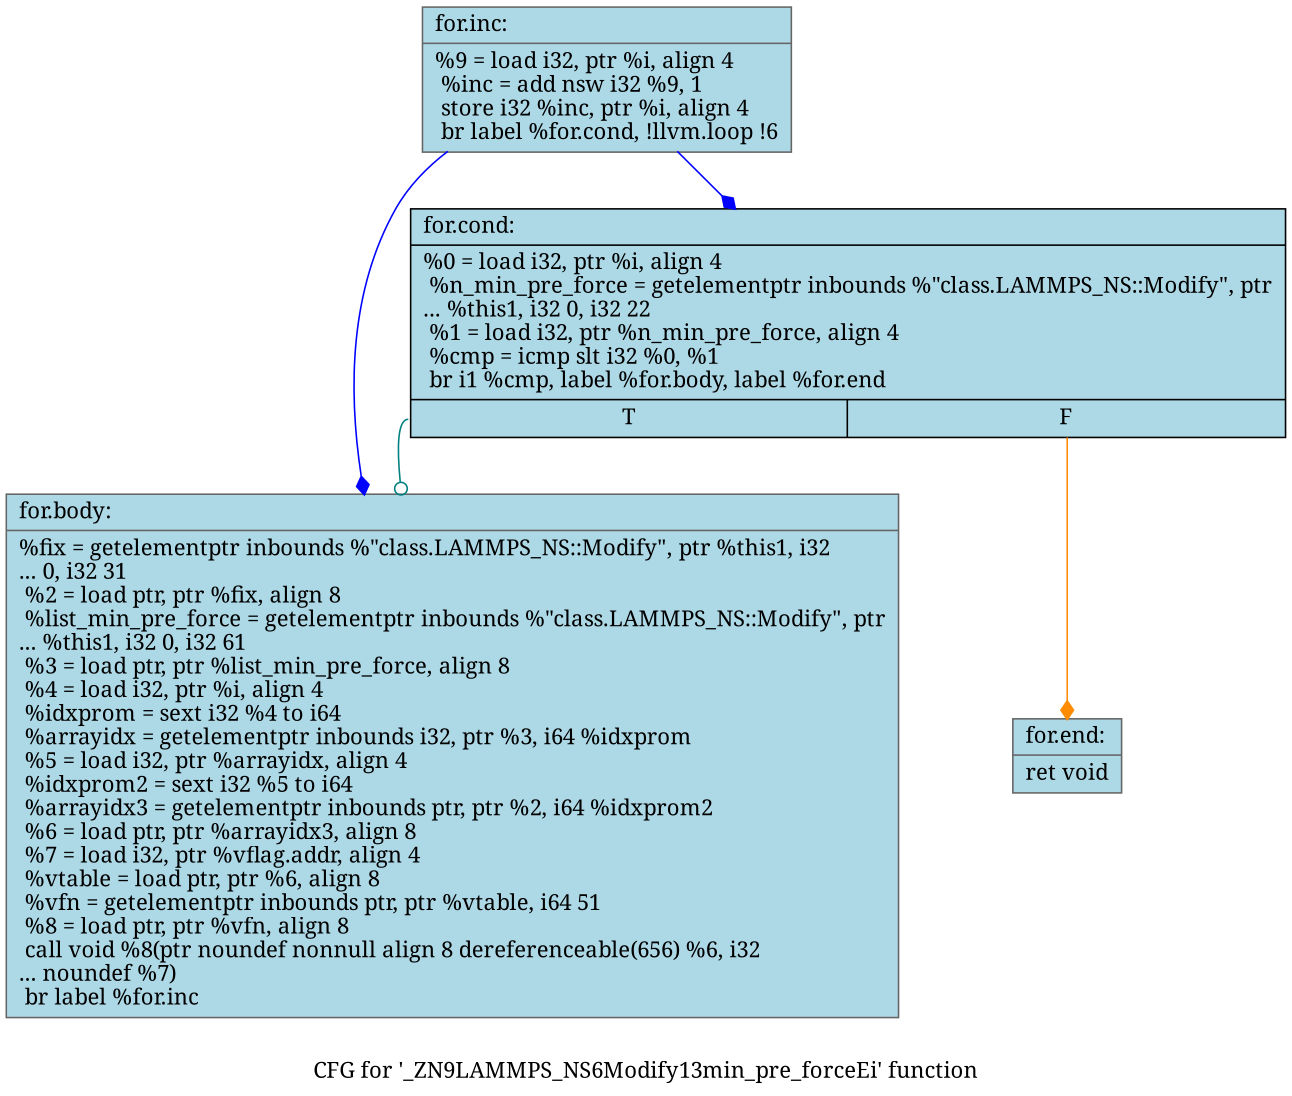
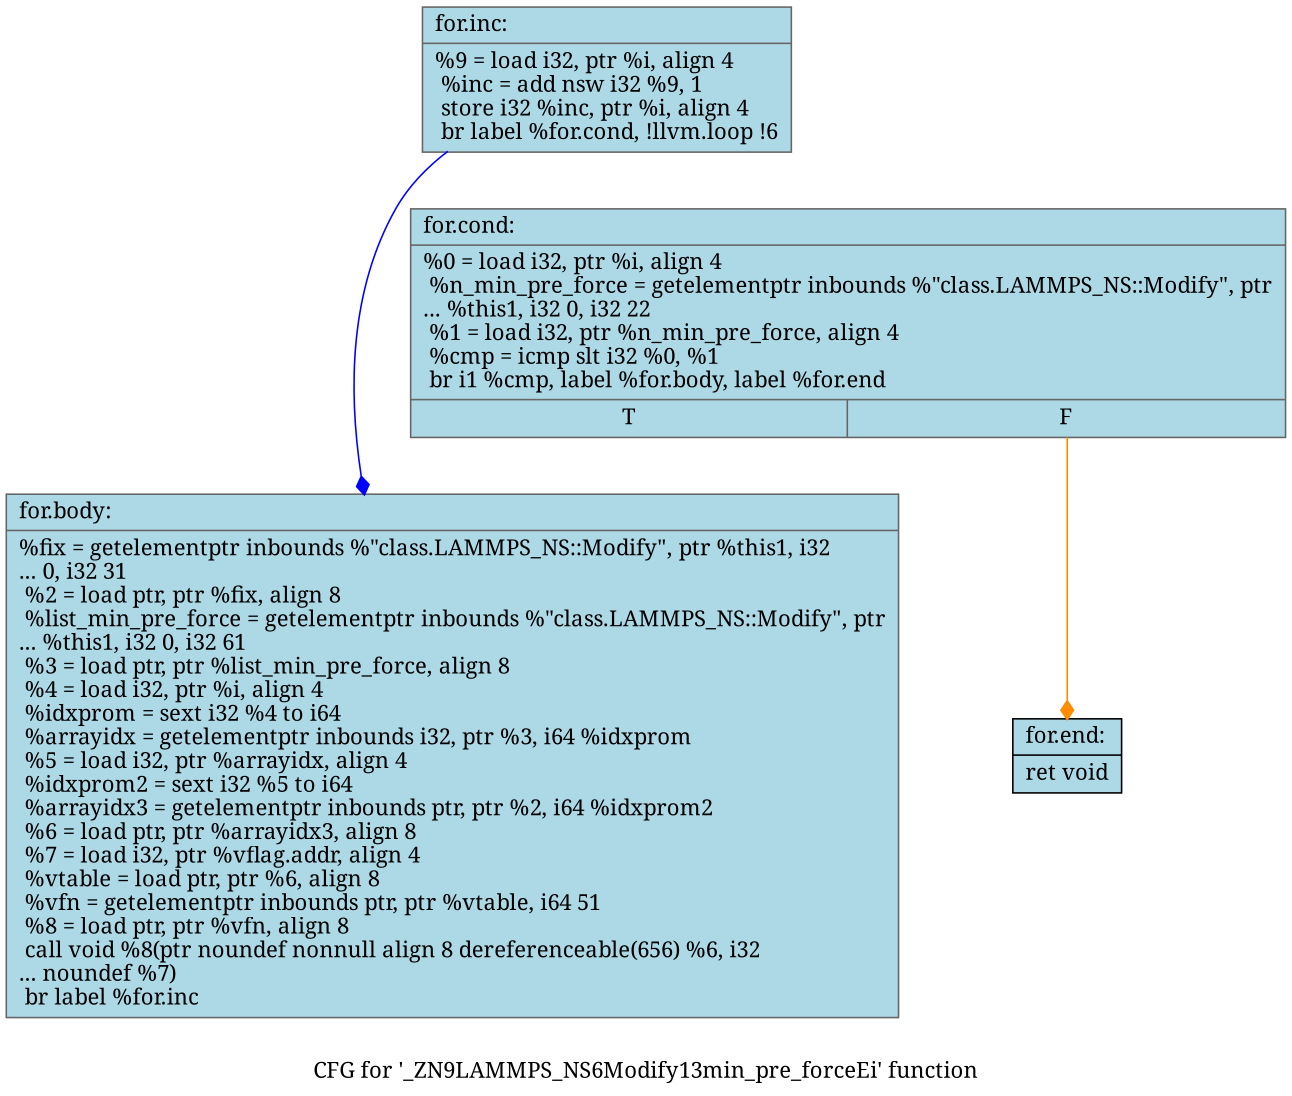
edge "for.inc:" -> "for.cond:": removed
node "for.cond:": color black -> gray40
edge "for.cond:" -> "for.body:": removed
node "for.end:": color gray40 -> black
